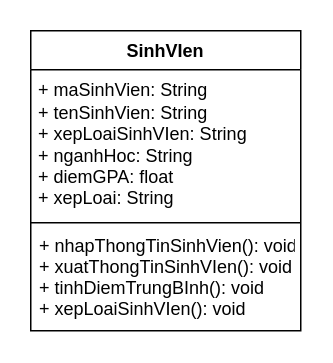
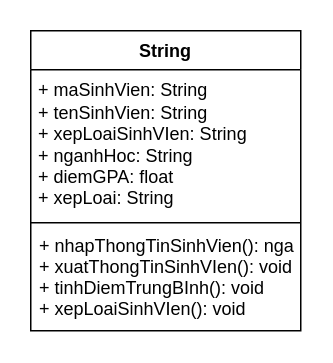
node "SinhVIen": label "SinhVIen" -> "String"
node "+ nhapThongTinSinhVien(): void + xuatThongTinSinhVIen(): void + tinhDiemTrungBInh(): void + xepLoaiSinhVIen(): void": label "+ nhapThongTinSinhVien(): void + xuatThongTinSinhVIen(): void + tinhDiemTrungBInh(): void + xepLoaiSinhVIen(): void" -> "+ nhapThongTinSinhVien(): nganhHoc + xuatThongTinSinhVIen(): void + tinhDiemTrungBInh(): void + xepLoaiSinhVIen(): void"
